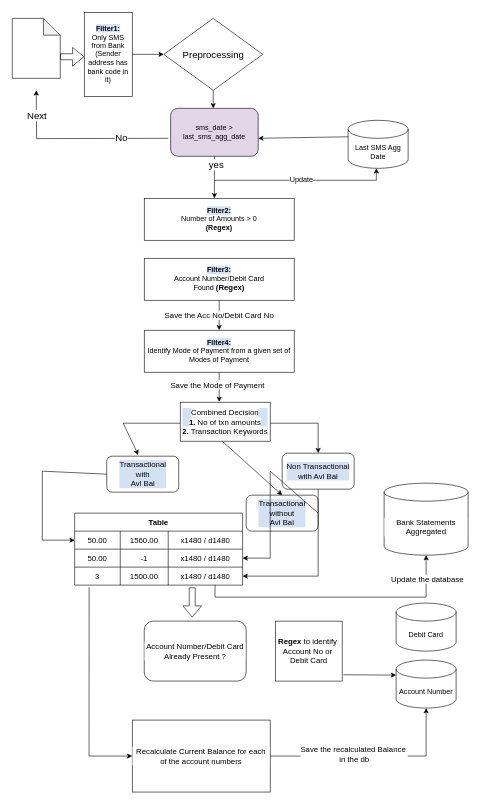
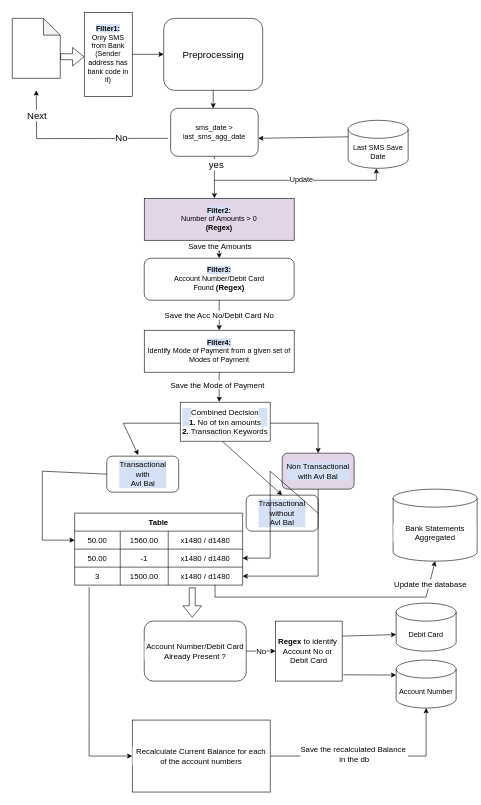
node "Preprocessing": shape diamond -> rounded rectangle
node "sms_date > last_sms_agg_date": fillcolor #e1d5e7 -> #ffffff
node "Last SMS Agg Date": label "Last SMS Agg Date" -> "Last SMS Save Date"
node "Filter2: Number of Amounts > 0 (Regex)": fillcolor #ffffff -> #e1d5e7
edge "Filter2: Number of Amounts > 0 (Regex)" -> "Filter3: Account Number/Debit Card Found (Regex)": added, label "Save the Amounts"
node "Filter3: Account Number/Debit Card Found (Regex)": shape rectangle -> rounded rectangle
node "Non Transactional with Avl Bal": fillcolor #ffffff -> #e1d5e7
node "Bank Statements Aggregated": moved (426, 519) -> (435, 525)
edge "Regex to identify Account No or Debit Card" -> "Debit Card": added
edge "Account Number/Debit Card Already Present ?" -> "Regex to identify Account No or Debit Card": added, label "No"
